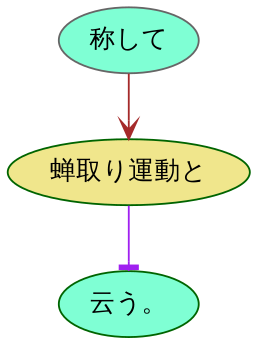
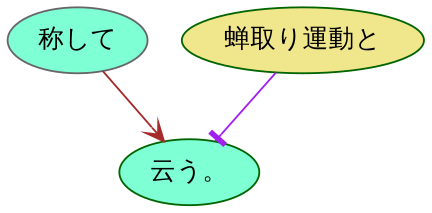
edge "称して" -> "蝉取り運動と": now "称して" -> "云う。"
